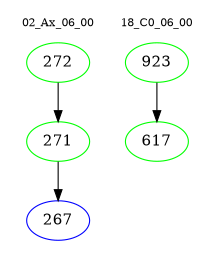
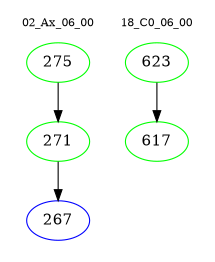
node "272": label "272" -> "275"
node "923": label "923" -> "623"
